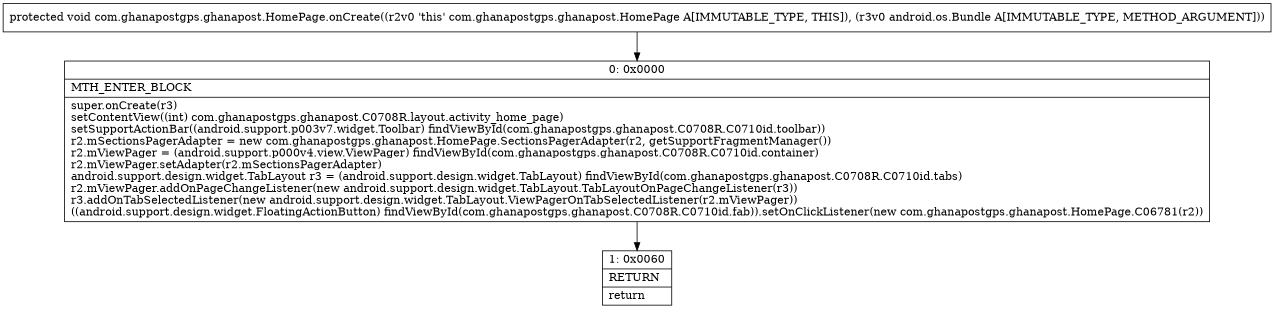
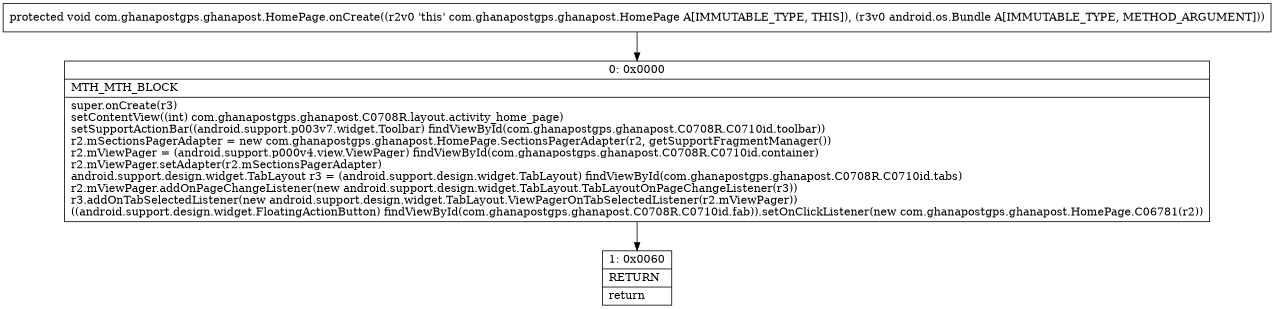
node "0: 0x0000": text "MTH_ENTER_BLOCK" -> "MTH_MTH_BLOCK"
